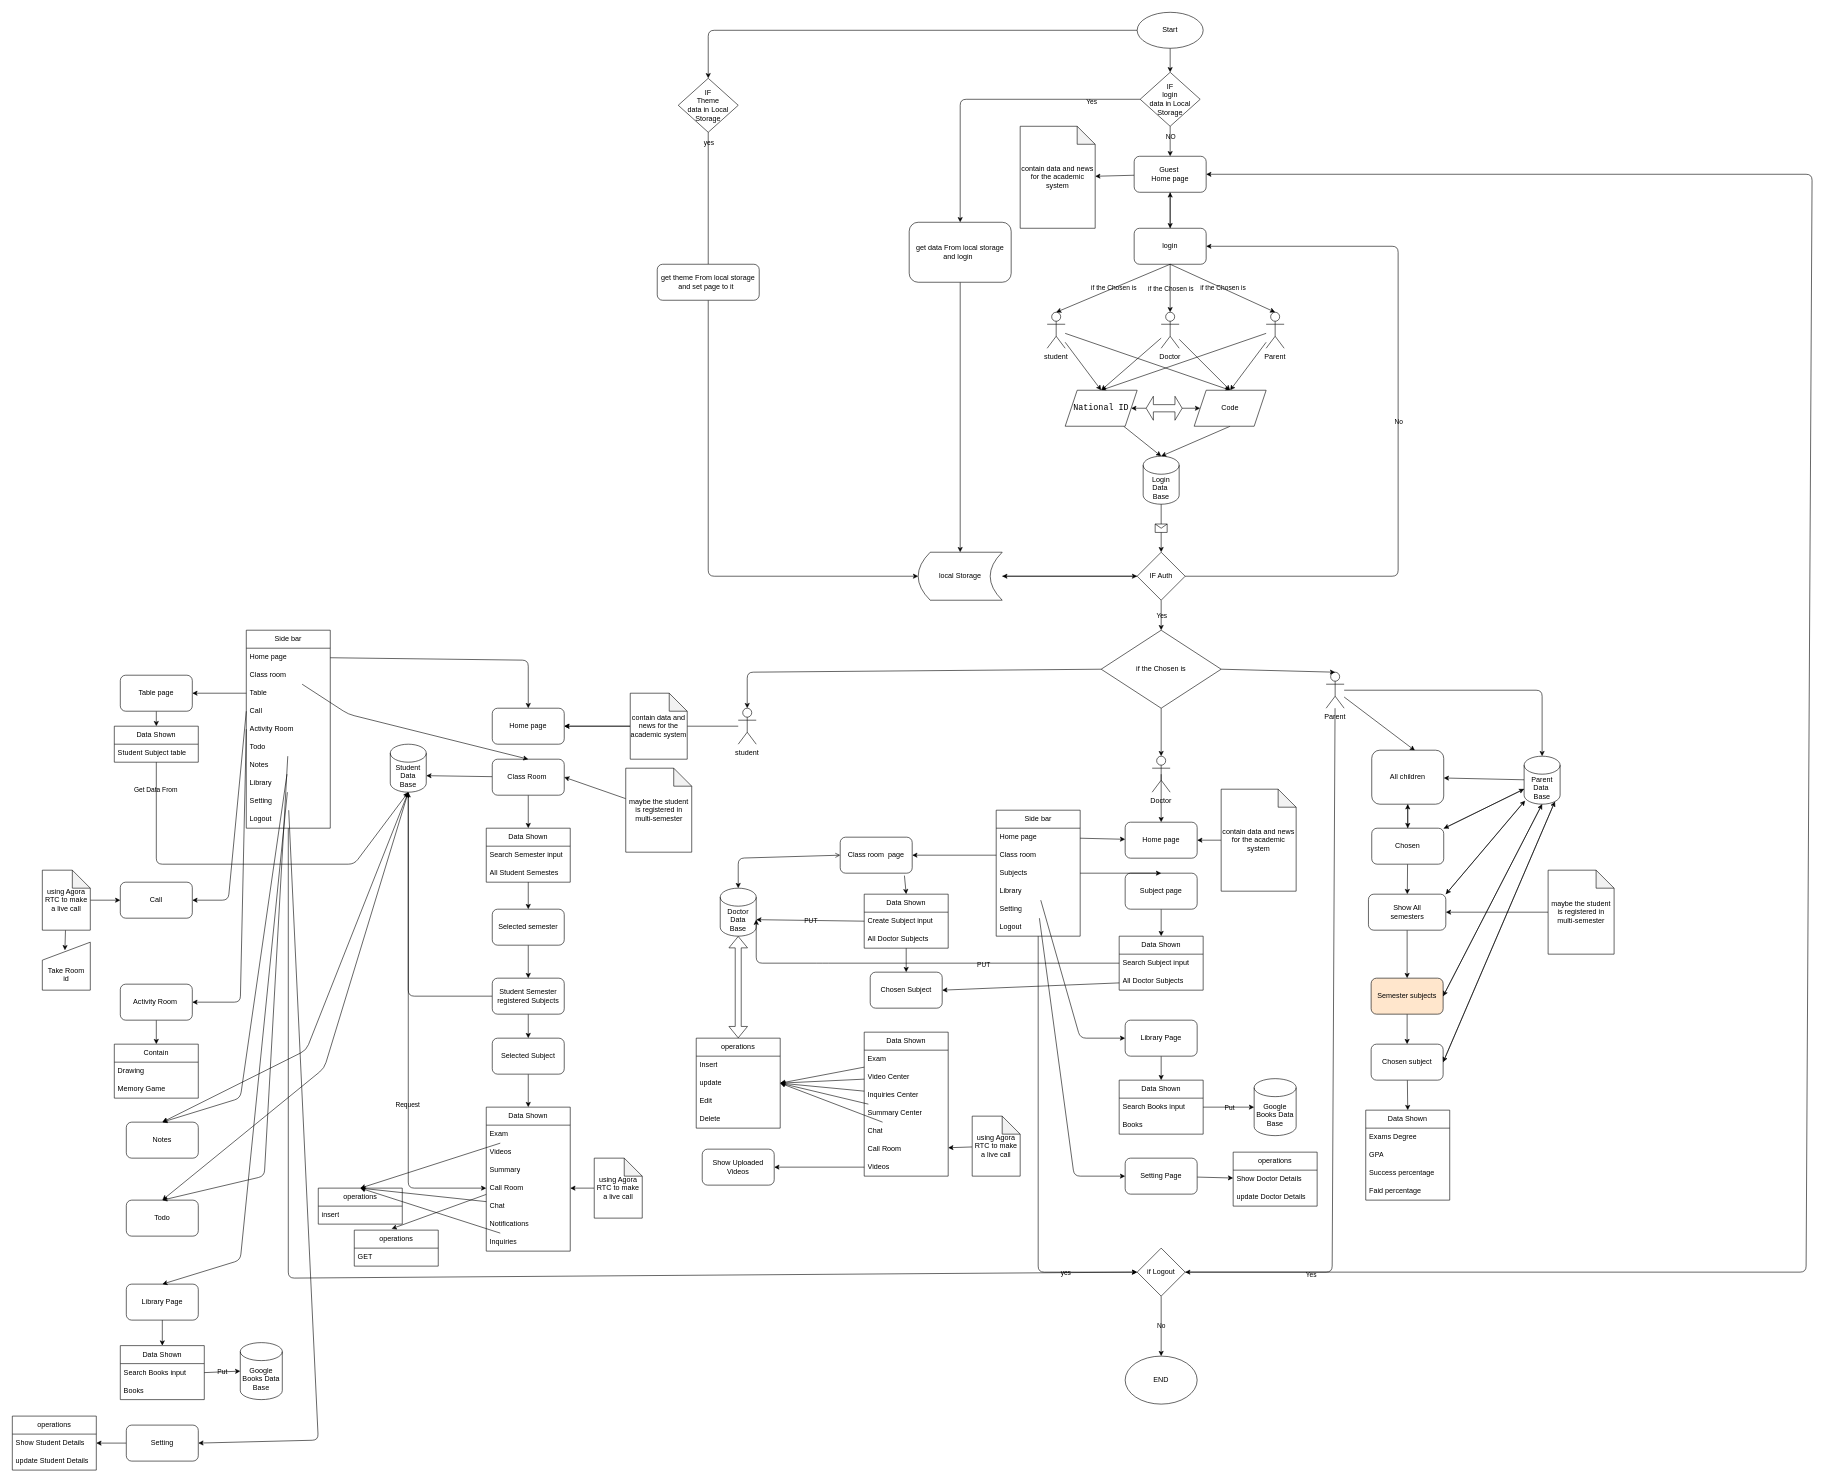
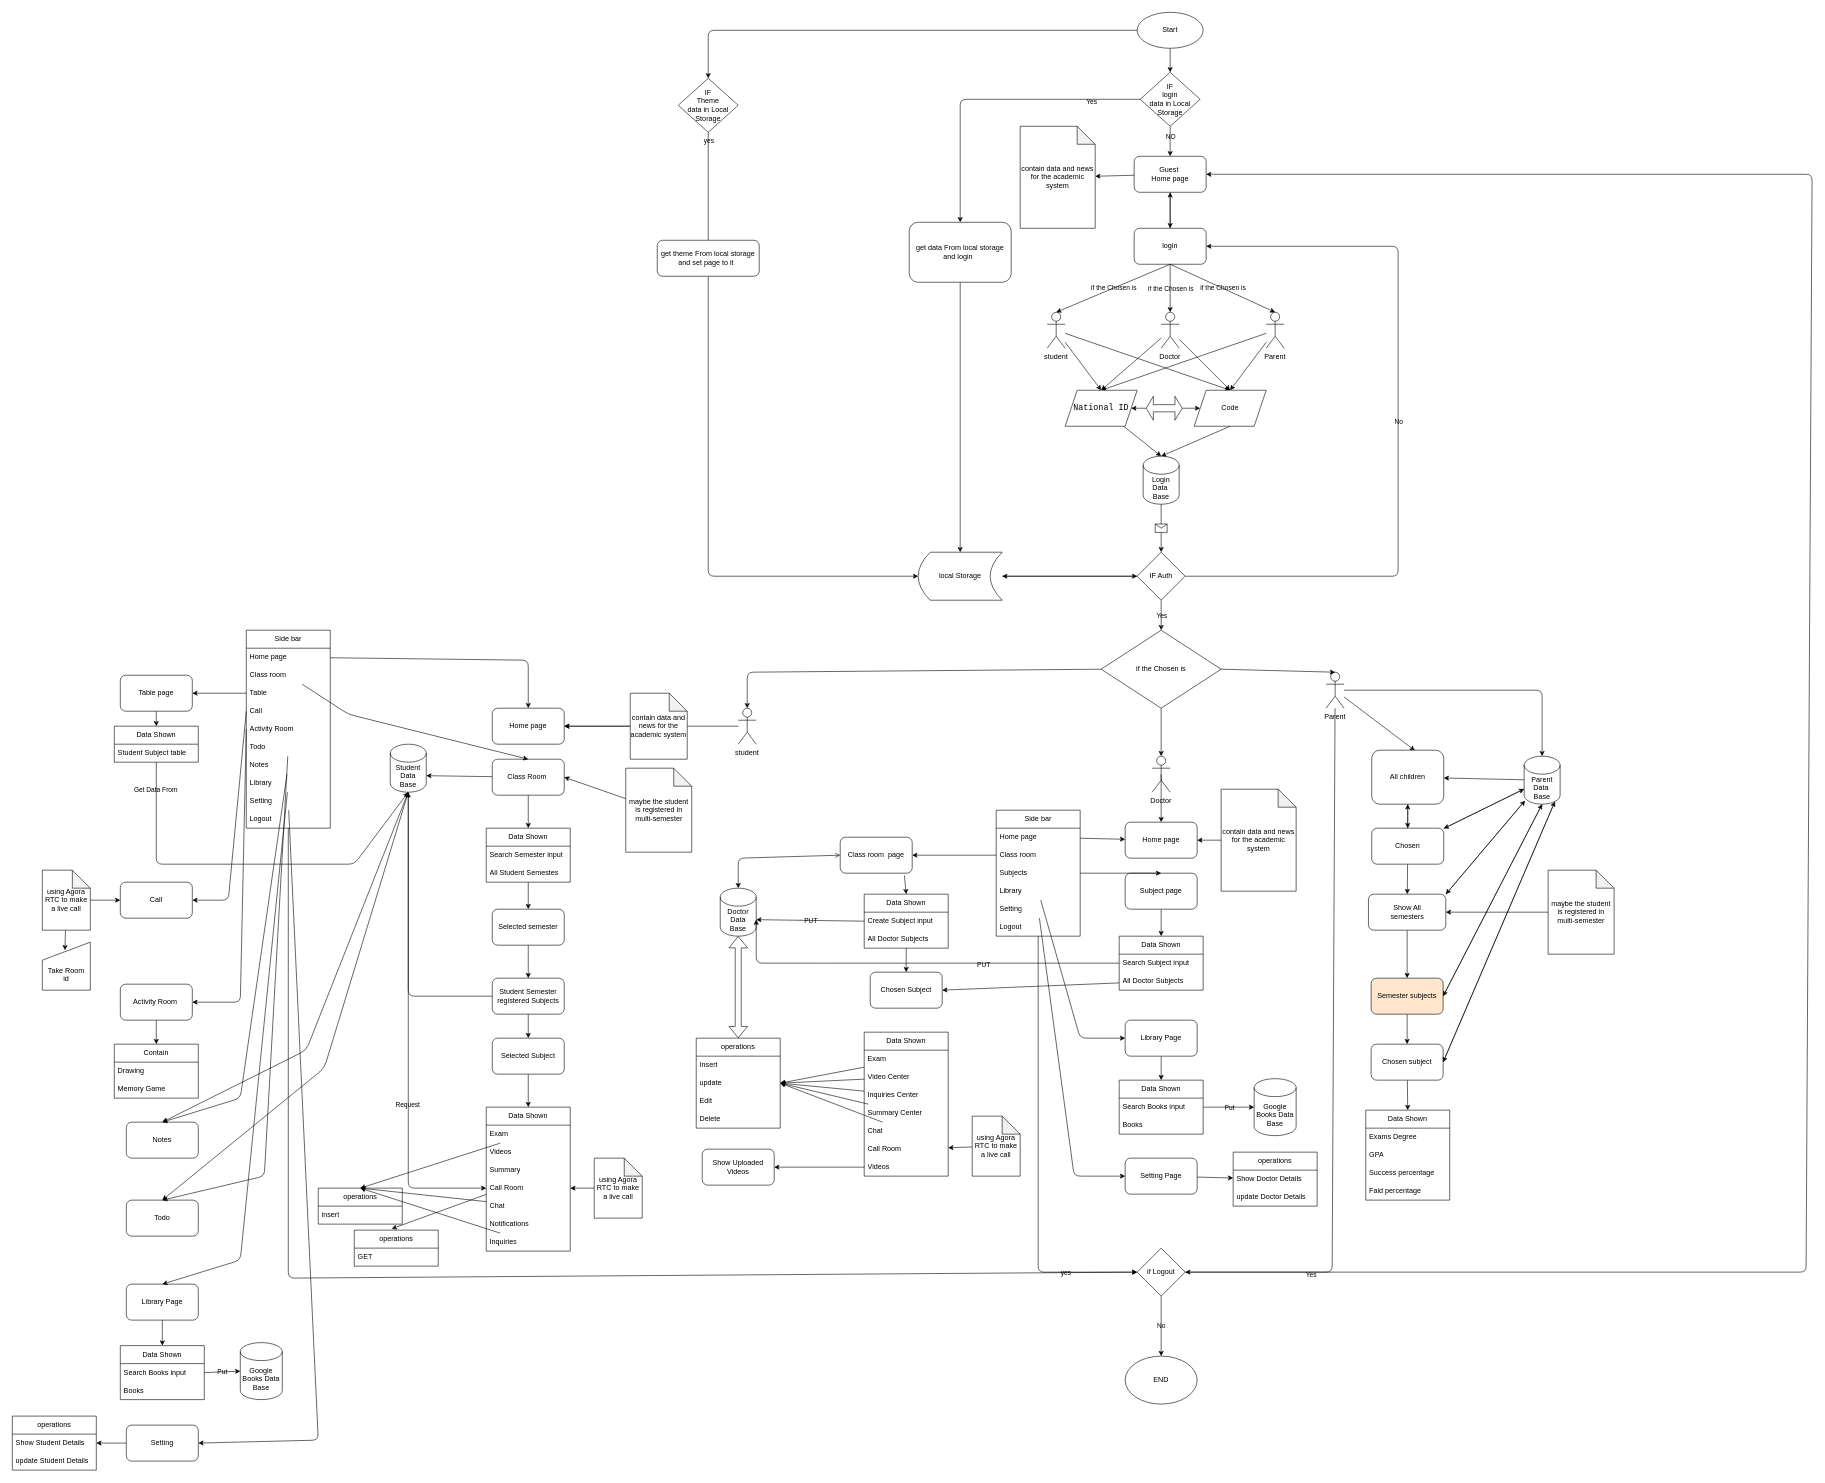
node "get theme From local storage and set page to it": moved (708, 282) -> (708, 258)
